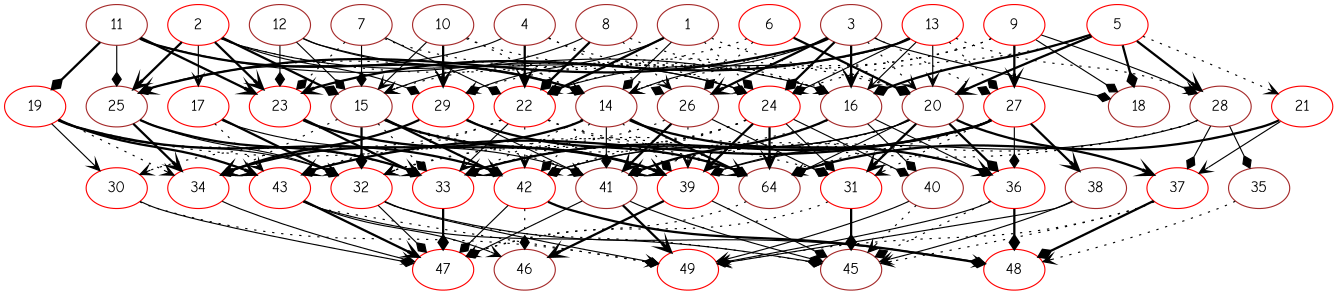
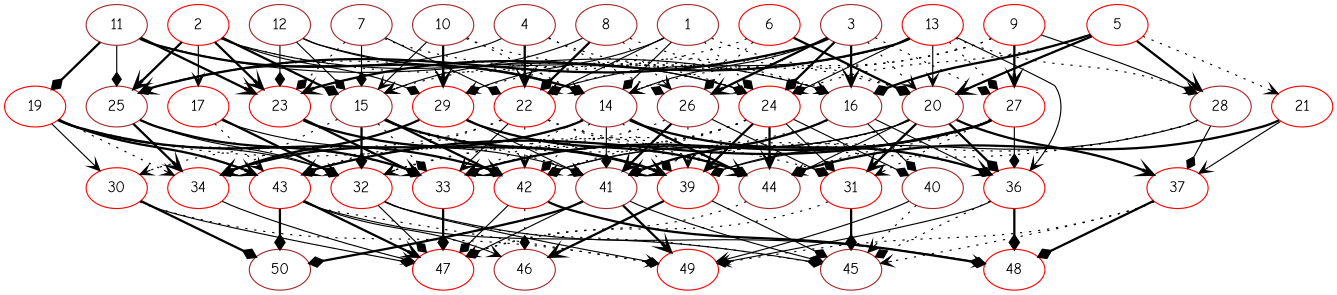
edge "13" -> "16": now "13" -> "36"
edge "1" -> "22": style bold -> solid
node "18": removed
edge "27" -> "39": arrowhead vee -> diamond
node "64": label "64" -> "44"
node "38": removed
node "35": removed
node "50": added
